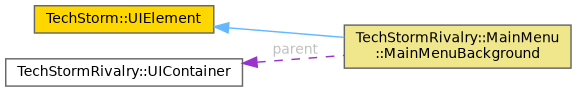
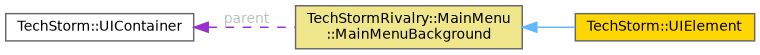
edge "TechStormRivalry::MainMenu ::MainMenuBackground" -> "TechStorm::UIElement": reversed
node "TechStormRivalry::UIContainer": label "TechStormRivalry::UIContainer" -> "TechStorm::UIContainer"
